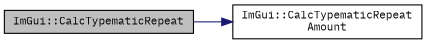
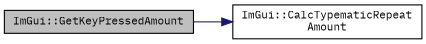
node "ImGui::CalcTypematicRepeat": label "ImGui::CalcTypematicRepeat" -> "ImGui::GetKeyPressedAmount"
